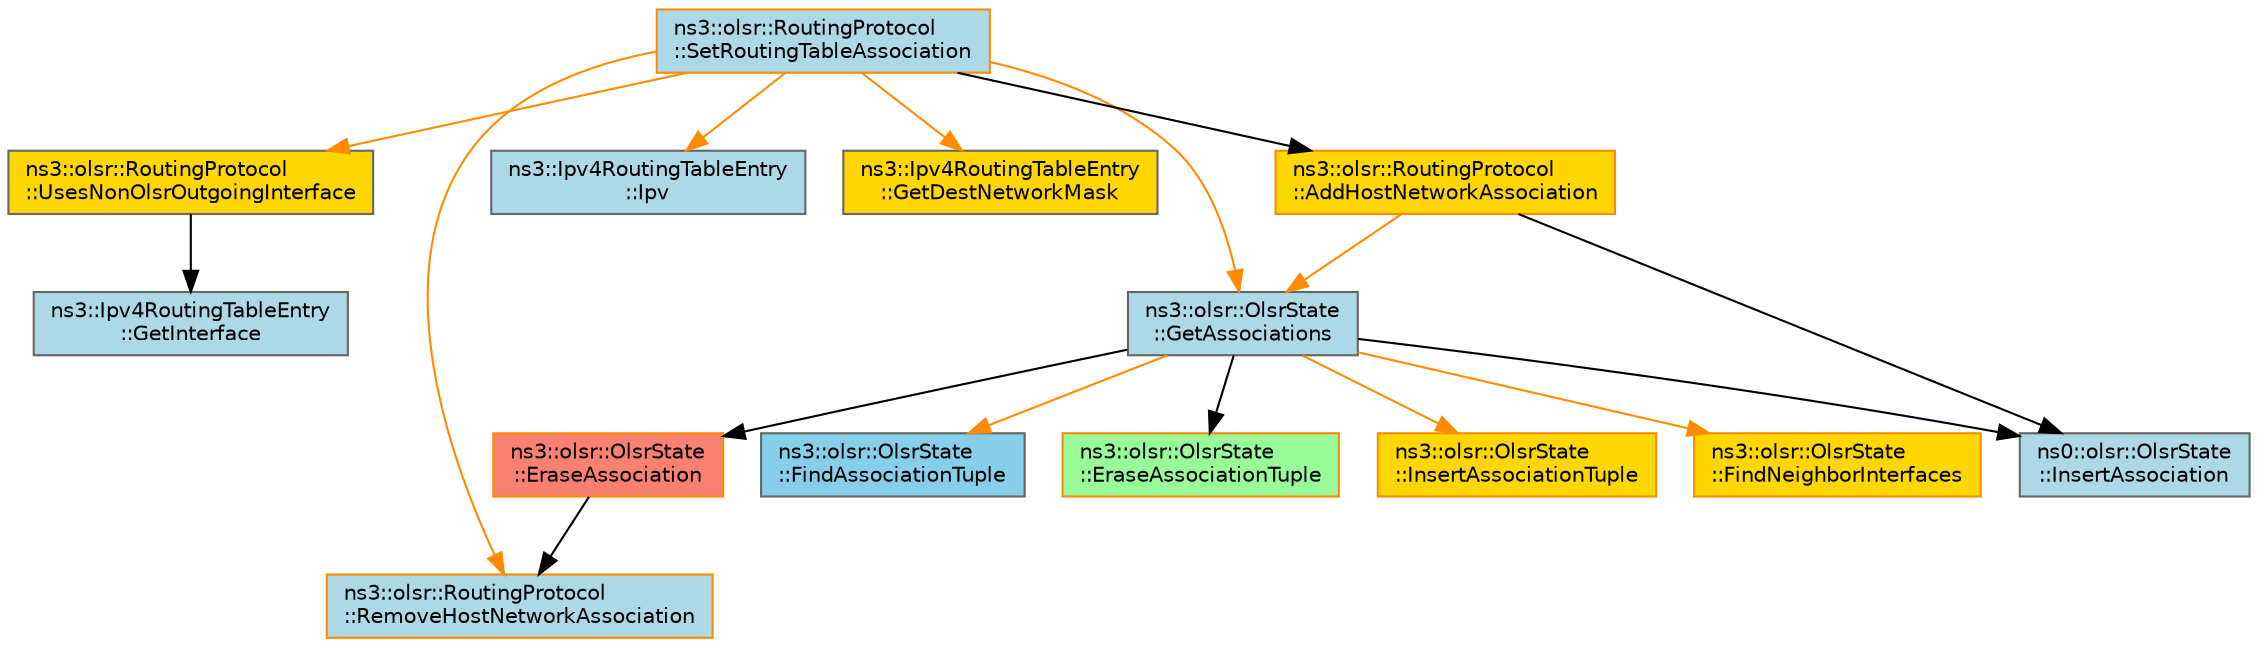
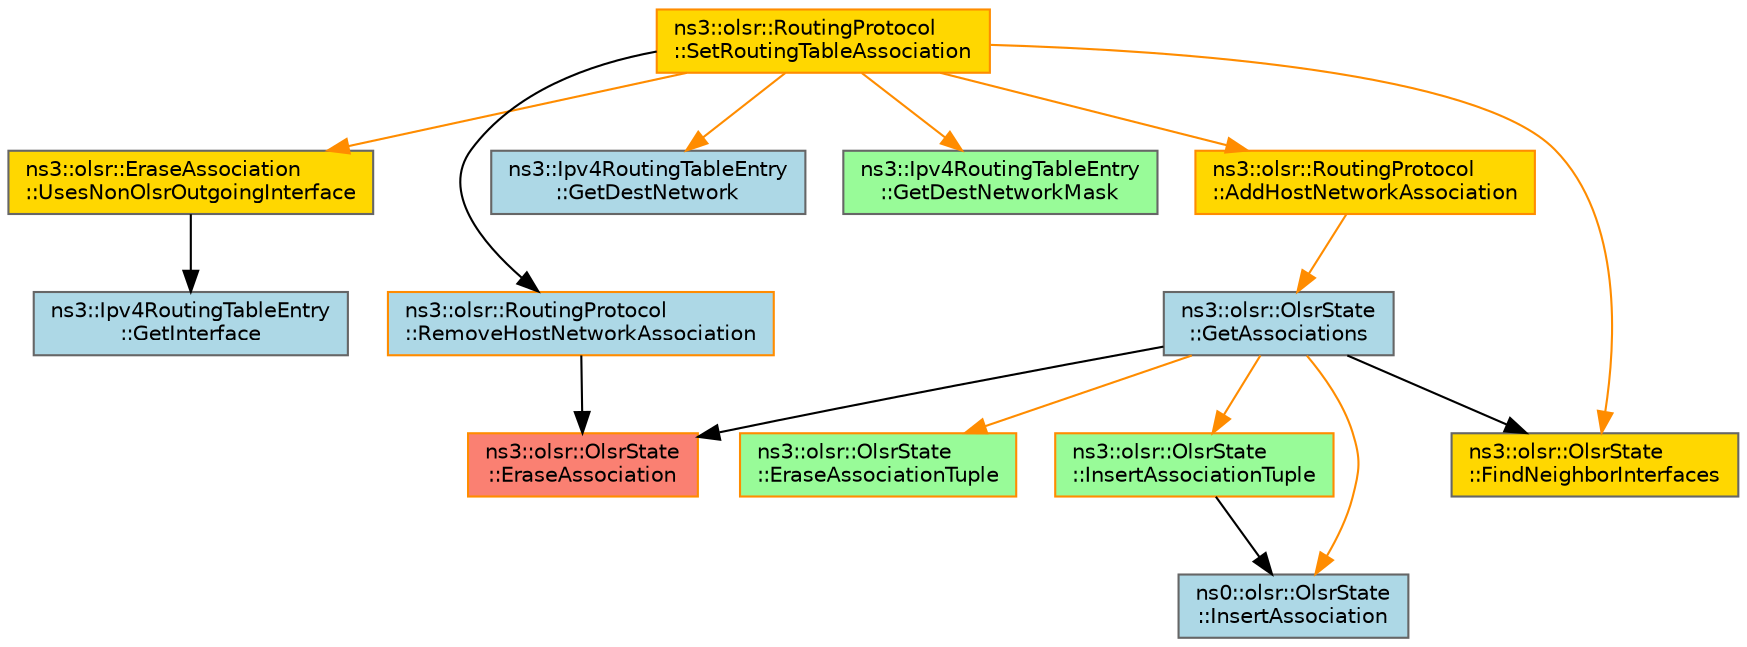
node "ns3::olsr::RoutingProtocol ::SetRoutingTableAssociation": fillcolor lightblue -> gold
edge "ns3::olsr::RoutingProtocol ::SetRoutingTableAssociation" -> "ns3::olsr::RoutingProtocol ::AddHostNetworkAssociation": color black -> darkorange
edge "ns3::olsr::RoutingProtocol ::SetRoutingTableAssociation" -> "ns3::olsr::OlsrState ::GetAssociations": now "ns3::olsr::RoutingProtocol ::SetRoutingTableAssociation" -> "ns3::olsr::OlsrState ::FindNeighborInterfaces"
node "ns3::olsr::RoutingProtocol ::UsesNonOlsrOutgoingInterface": label "ns3::olsr::RoutingProtocol ::UsesNonOlsrOutgoingInterface" -> "ns3::olsr::EraseAssociation ::UsesNonOlsrOutgoingInterface"
node "ns3::Ipv4RoutingTableEntry ::Ipv": label "ns3::Ipv4RoutingTableEntry ::Ipv" -> "ns3::Ipv4RoutingTableEntry ::GetDestNetwork"
node "ns3::Ipv4RoutingTableEntry ::GetDestNetworkMask": fillcolor gold -> palegreen
edge "ns3::olsr::RoutingProtocol ::SetRoutingTableAssociation" -> "ns3::olsr::RoutingProtocol ::RemoveHostNetworkAssociation": color darkorange -> black
edge "ns3::olsr::RoutingProtocol ::AddHostNetworkAssociation" -> "ns0::olsr::OlsrState ::InsertAssociation": now "ns3::olsr::OlsrState ::InsertAssociationTuple" -> "ns0::olsr::OlsrState ::InsertAssociation"
edge "ns3::olsr::OlsrState ::GetAssociations" -> "ns0::olsr::OlsrState ::InsertAssociation": color black -> darkorange
edge "ns3::olsr::OlsrState ::GetAssociations" -> "ns3::olsr::OlsrState ::EraseAssociationTuple": color black -> darkorange
edge "ns3::olsr::OlsrState ::GetAssociations" -> "ns3::olsr::OlsrState ::FindNeighborInterfaces": color darkorange -> black
node "ns3::olsr::OlsrState ::FindAssociationTuple": removed
node "ns3::olsr::OlsrState ::InsertAssociationTuple": fillcolor gold -> palegreen
node "ns3::olsr::OlsrState ::FindNeighborInterfaces": color darkorange -> gray40
edge "ns3::olsr::OlsrState ::EraseAssociation" -> "ns3::olsr::RoutingProtocol ::RemoveHostNetworkAssociation": reversed
